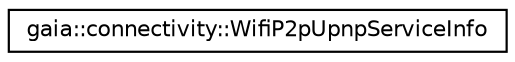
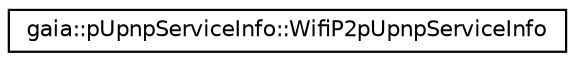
node "gaia::connectivity::WifiP2pUpnpServiceInfo": label "gaia::connectivity::WifiP2pUpnpServiceInfo" -> "gaia::pUpnpServiceInfo::WifiP2pUpnpServiceInfo"
